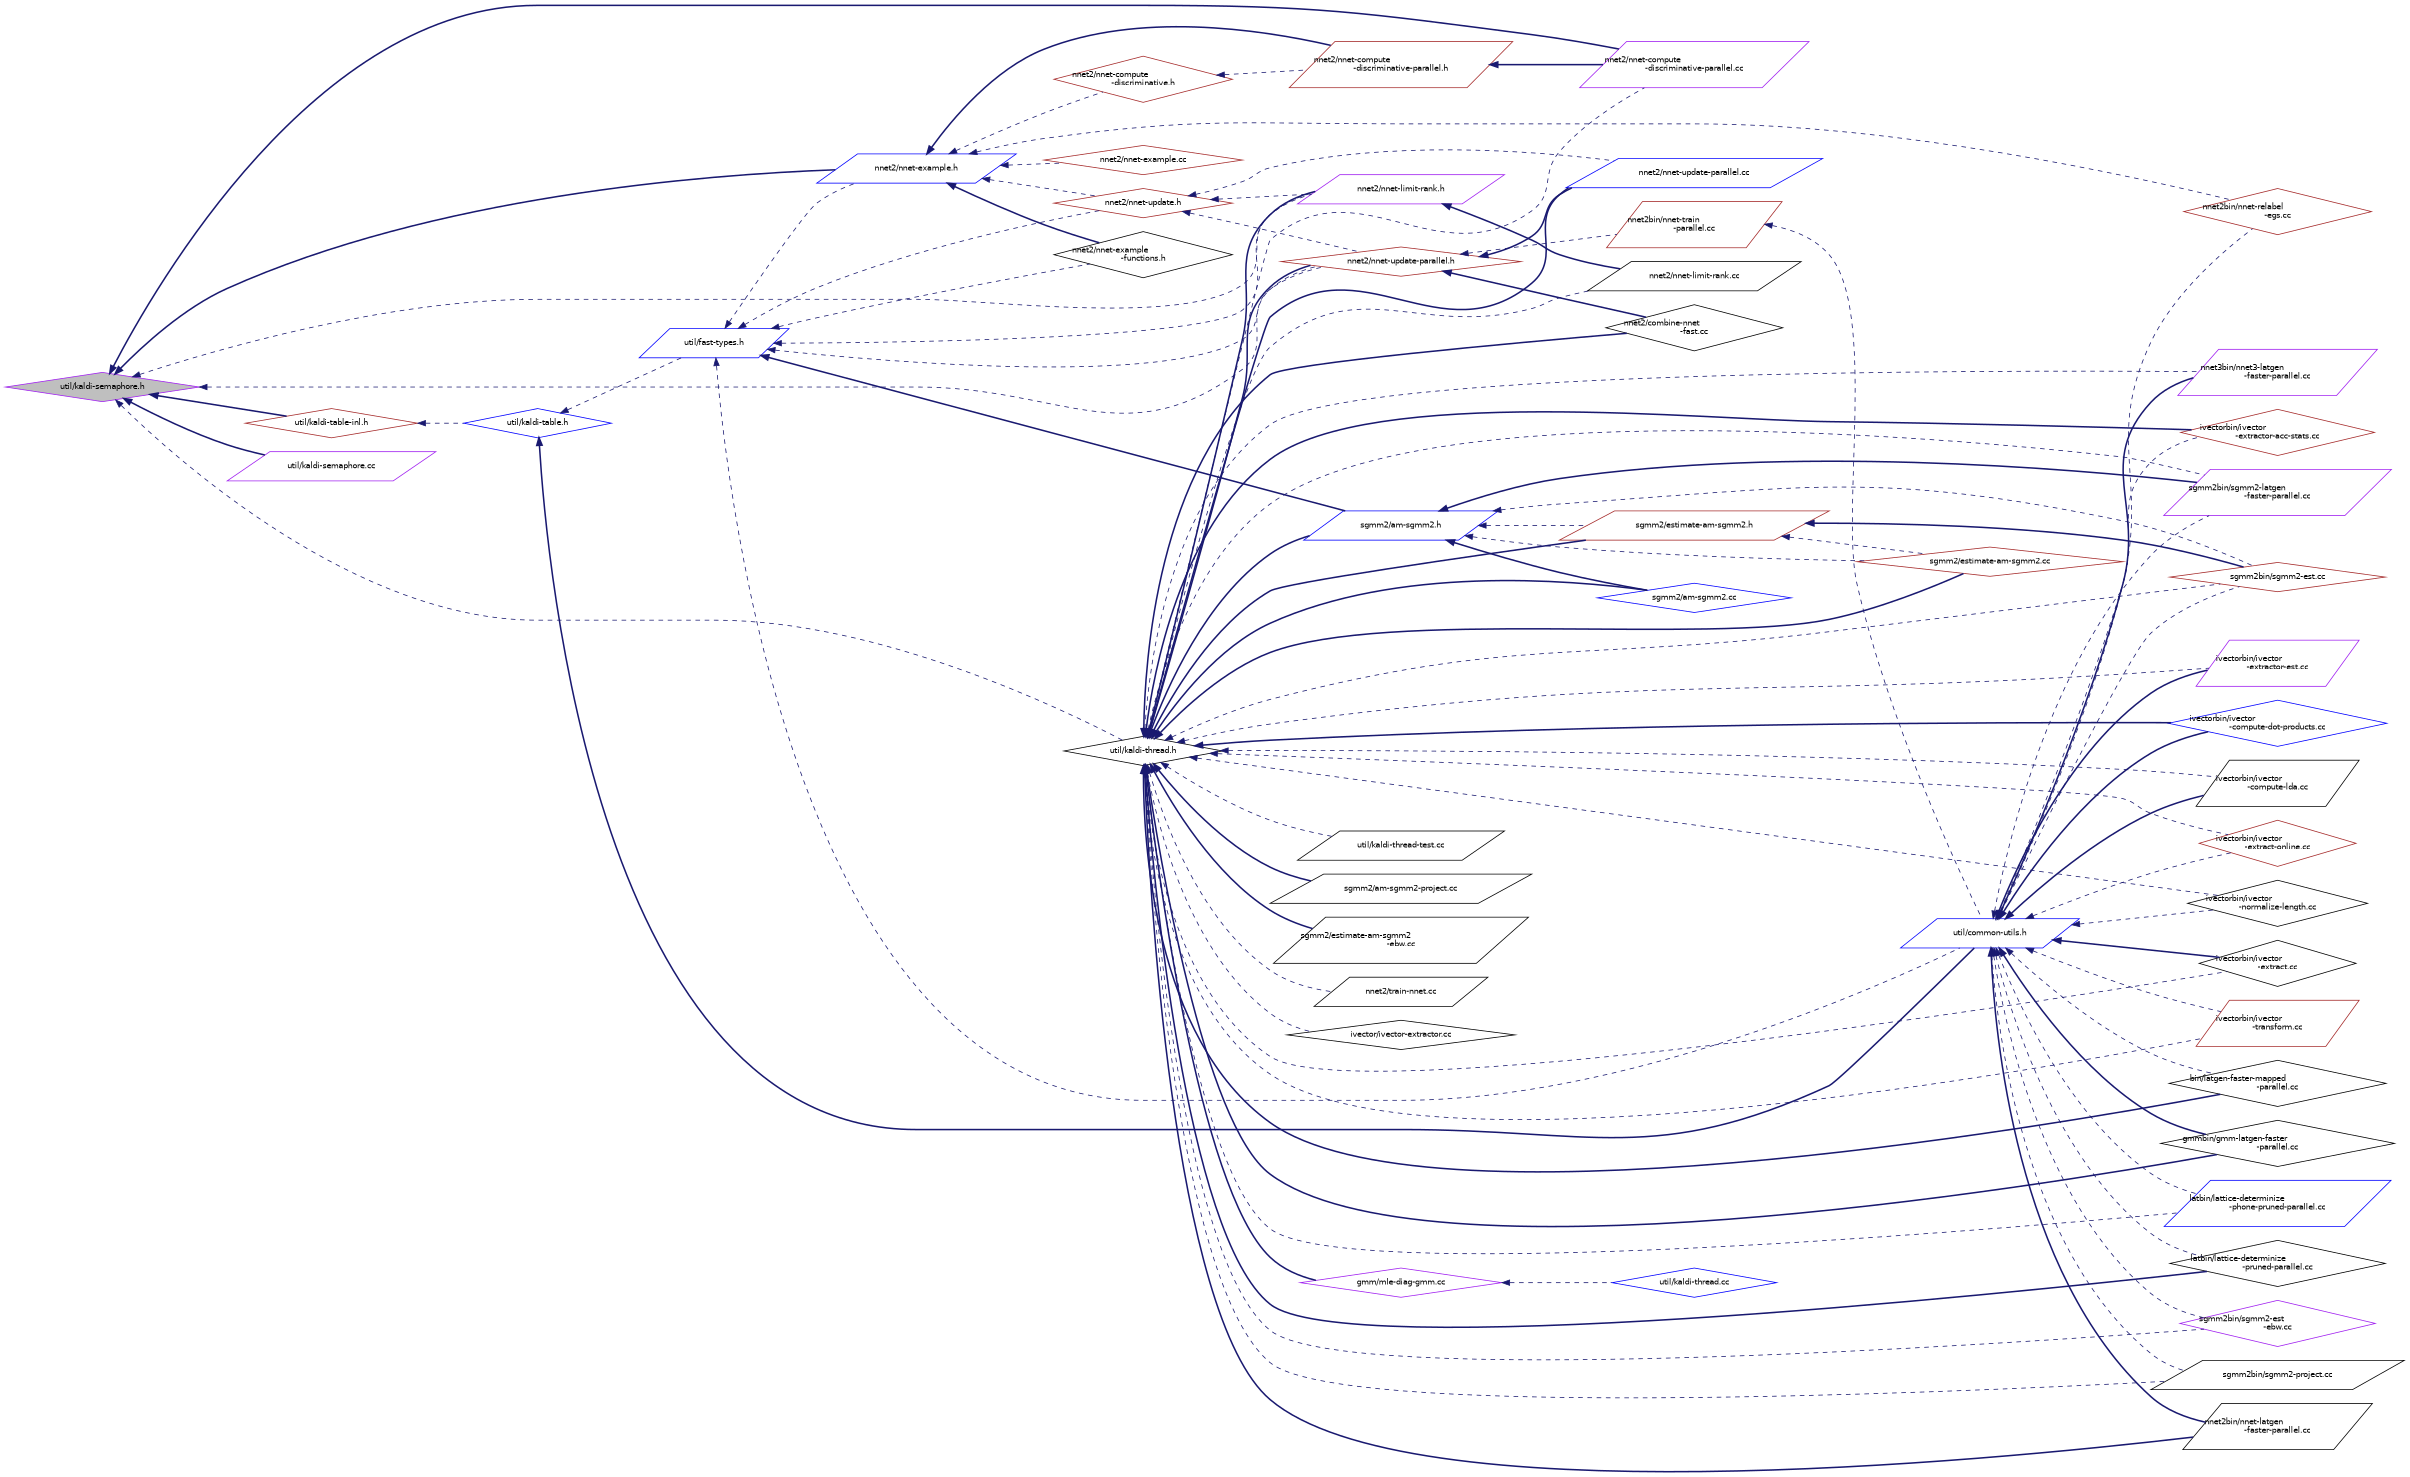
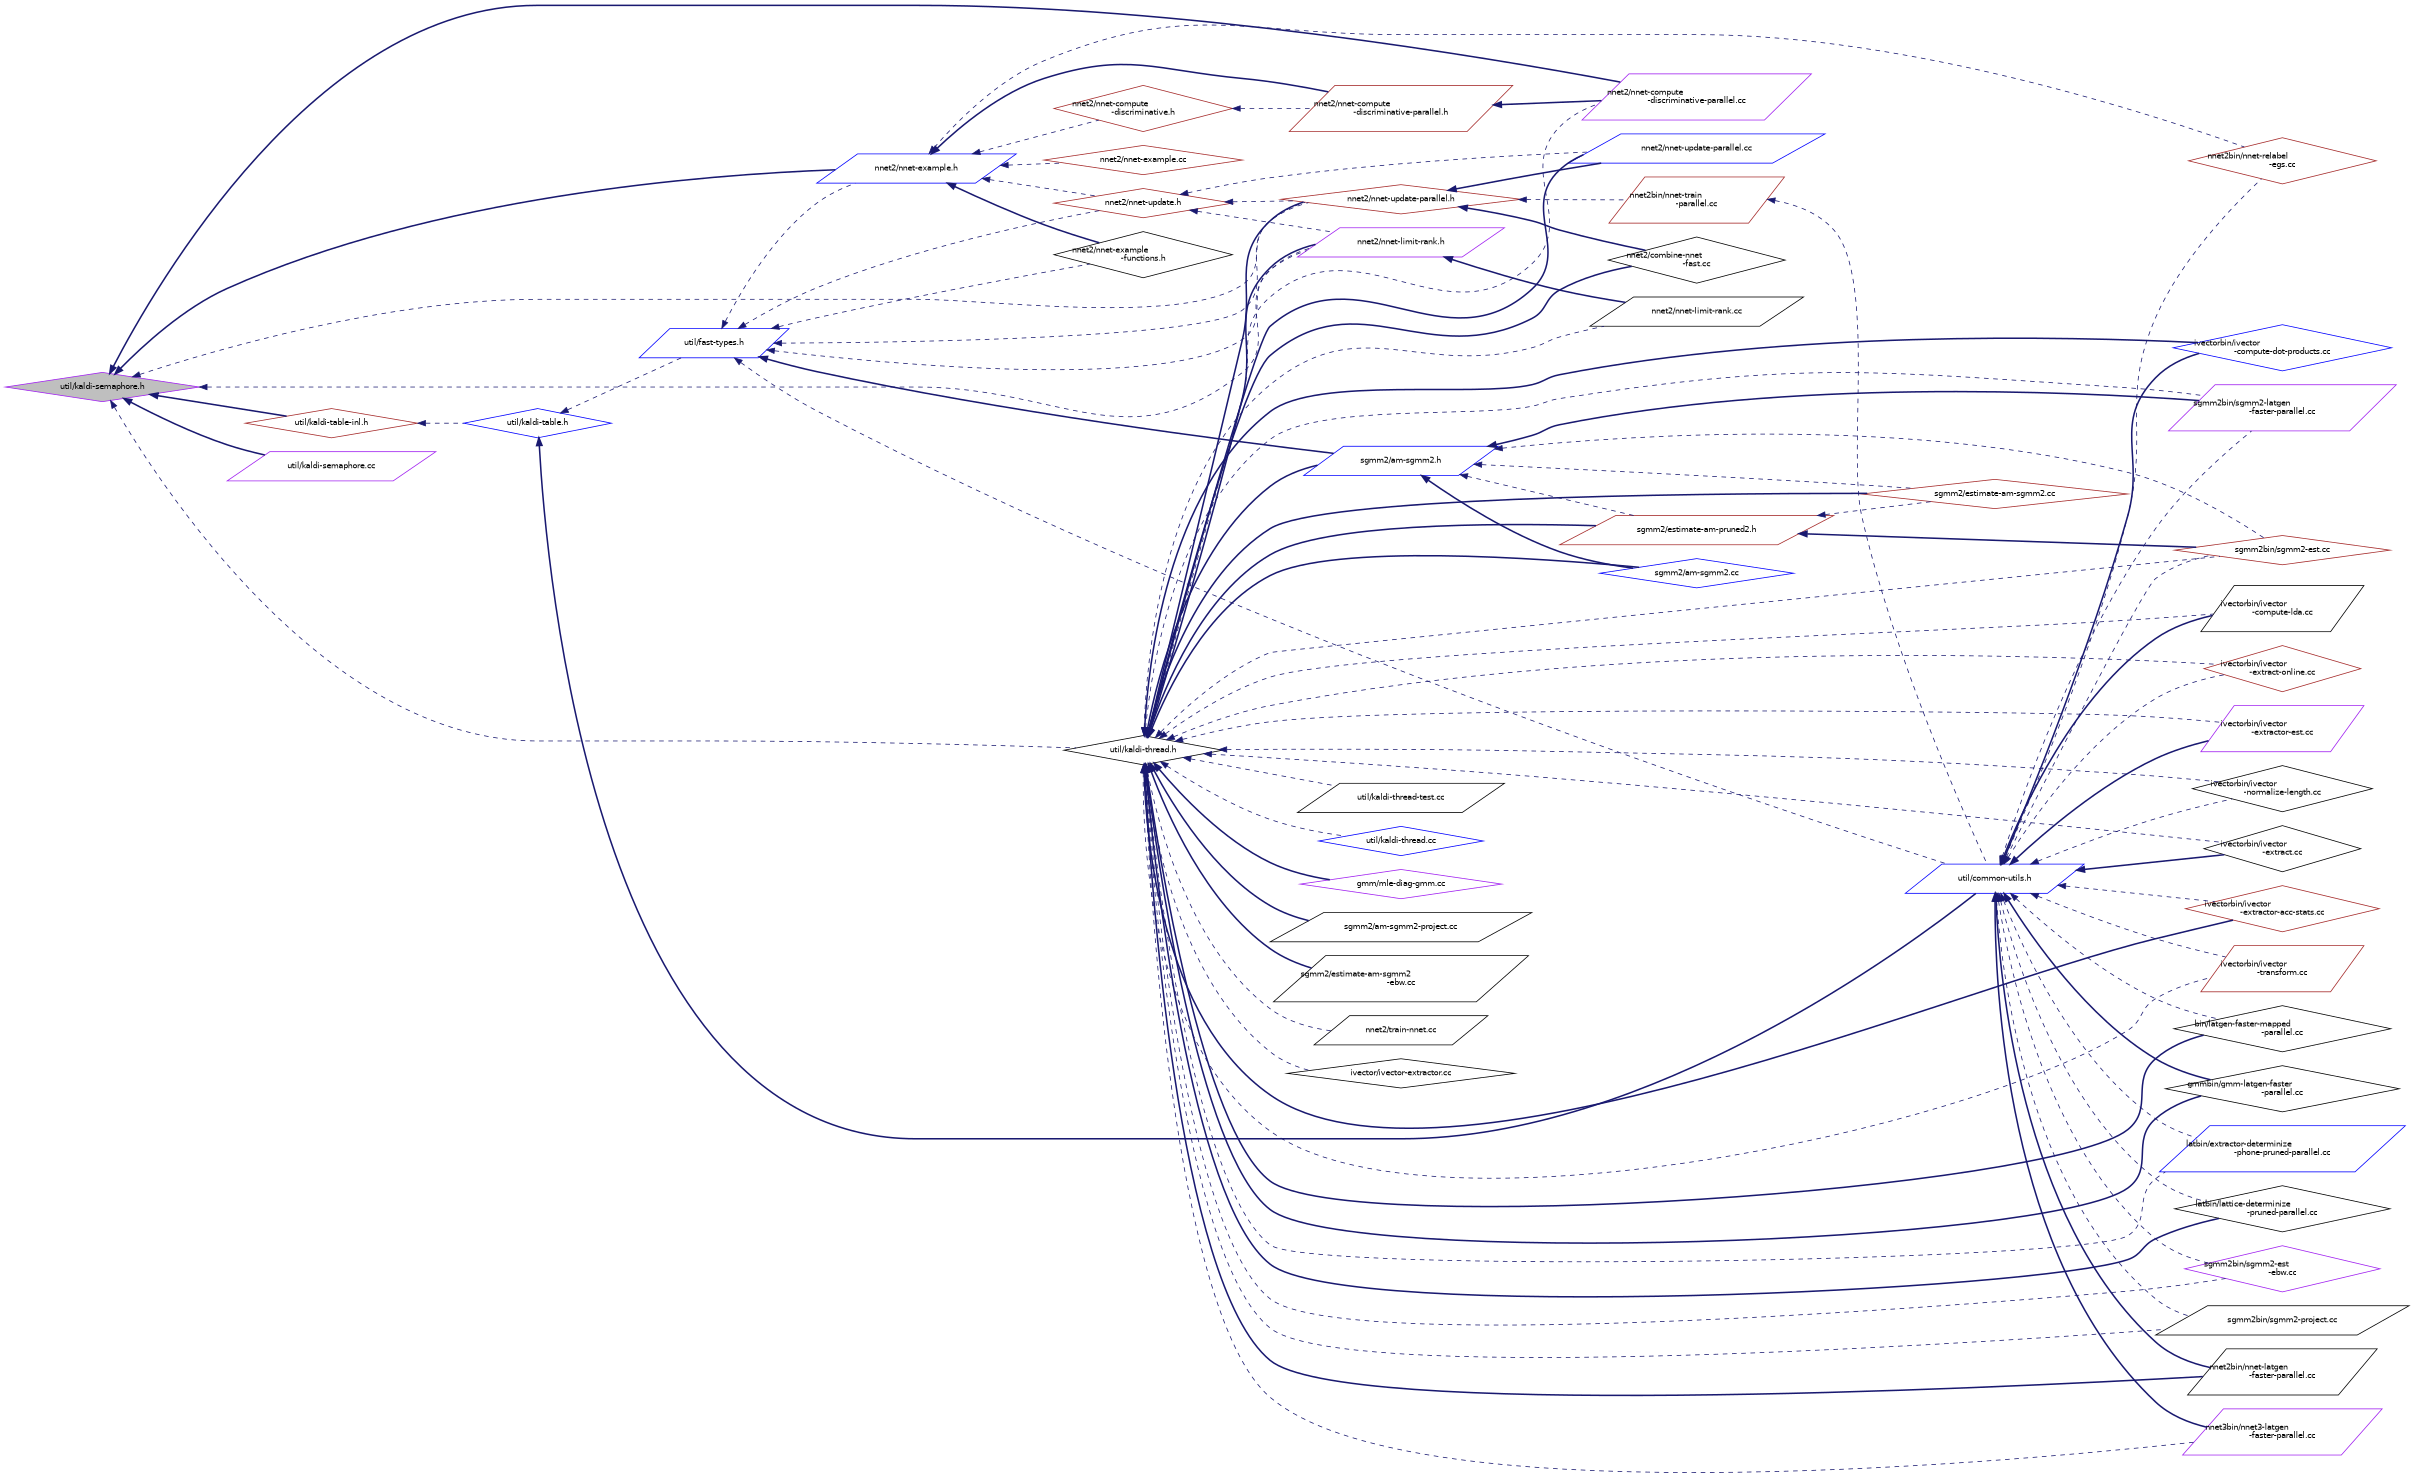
node "sgmm2/estimate-am-sgmm2.h": label "sgmm2/estimate-am-sgmm2.h" -> "sgmm2/estimate-am-pruned2.h"
node "latbin/lattice-determinize -phone-pruned-parallel.cc": label "latbin/lattice-determinize -phone-pruned-parallel.cc" -> "latbin/extractor-determinize -phone-pruned-parallel.cc"
edge "util/kaldi-thread.cc" -> "gmm/mle-diag-gmm.cc": now "util/kaldi-thread.cc" -> "util/kaldi-thread.h"
